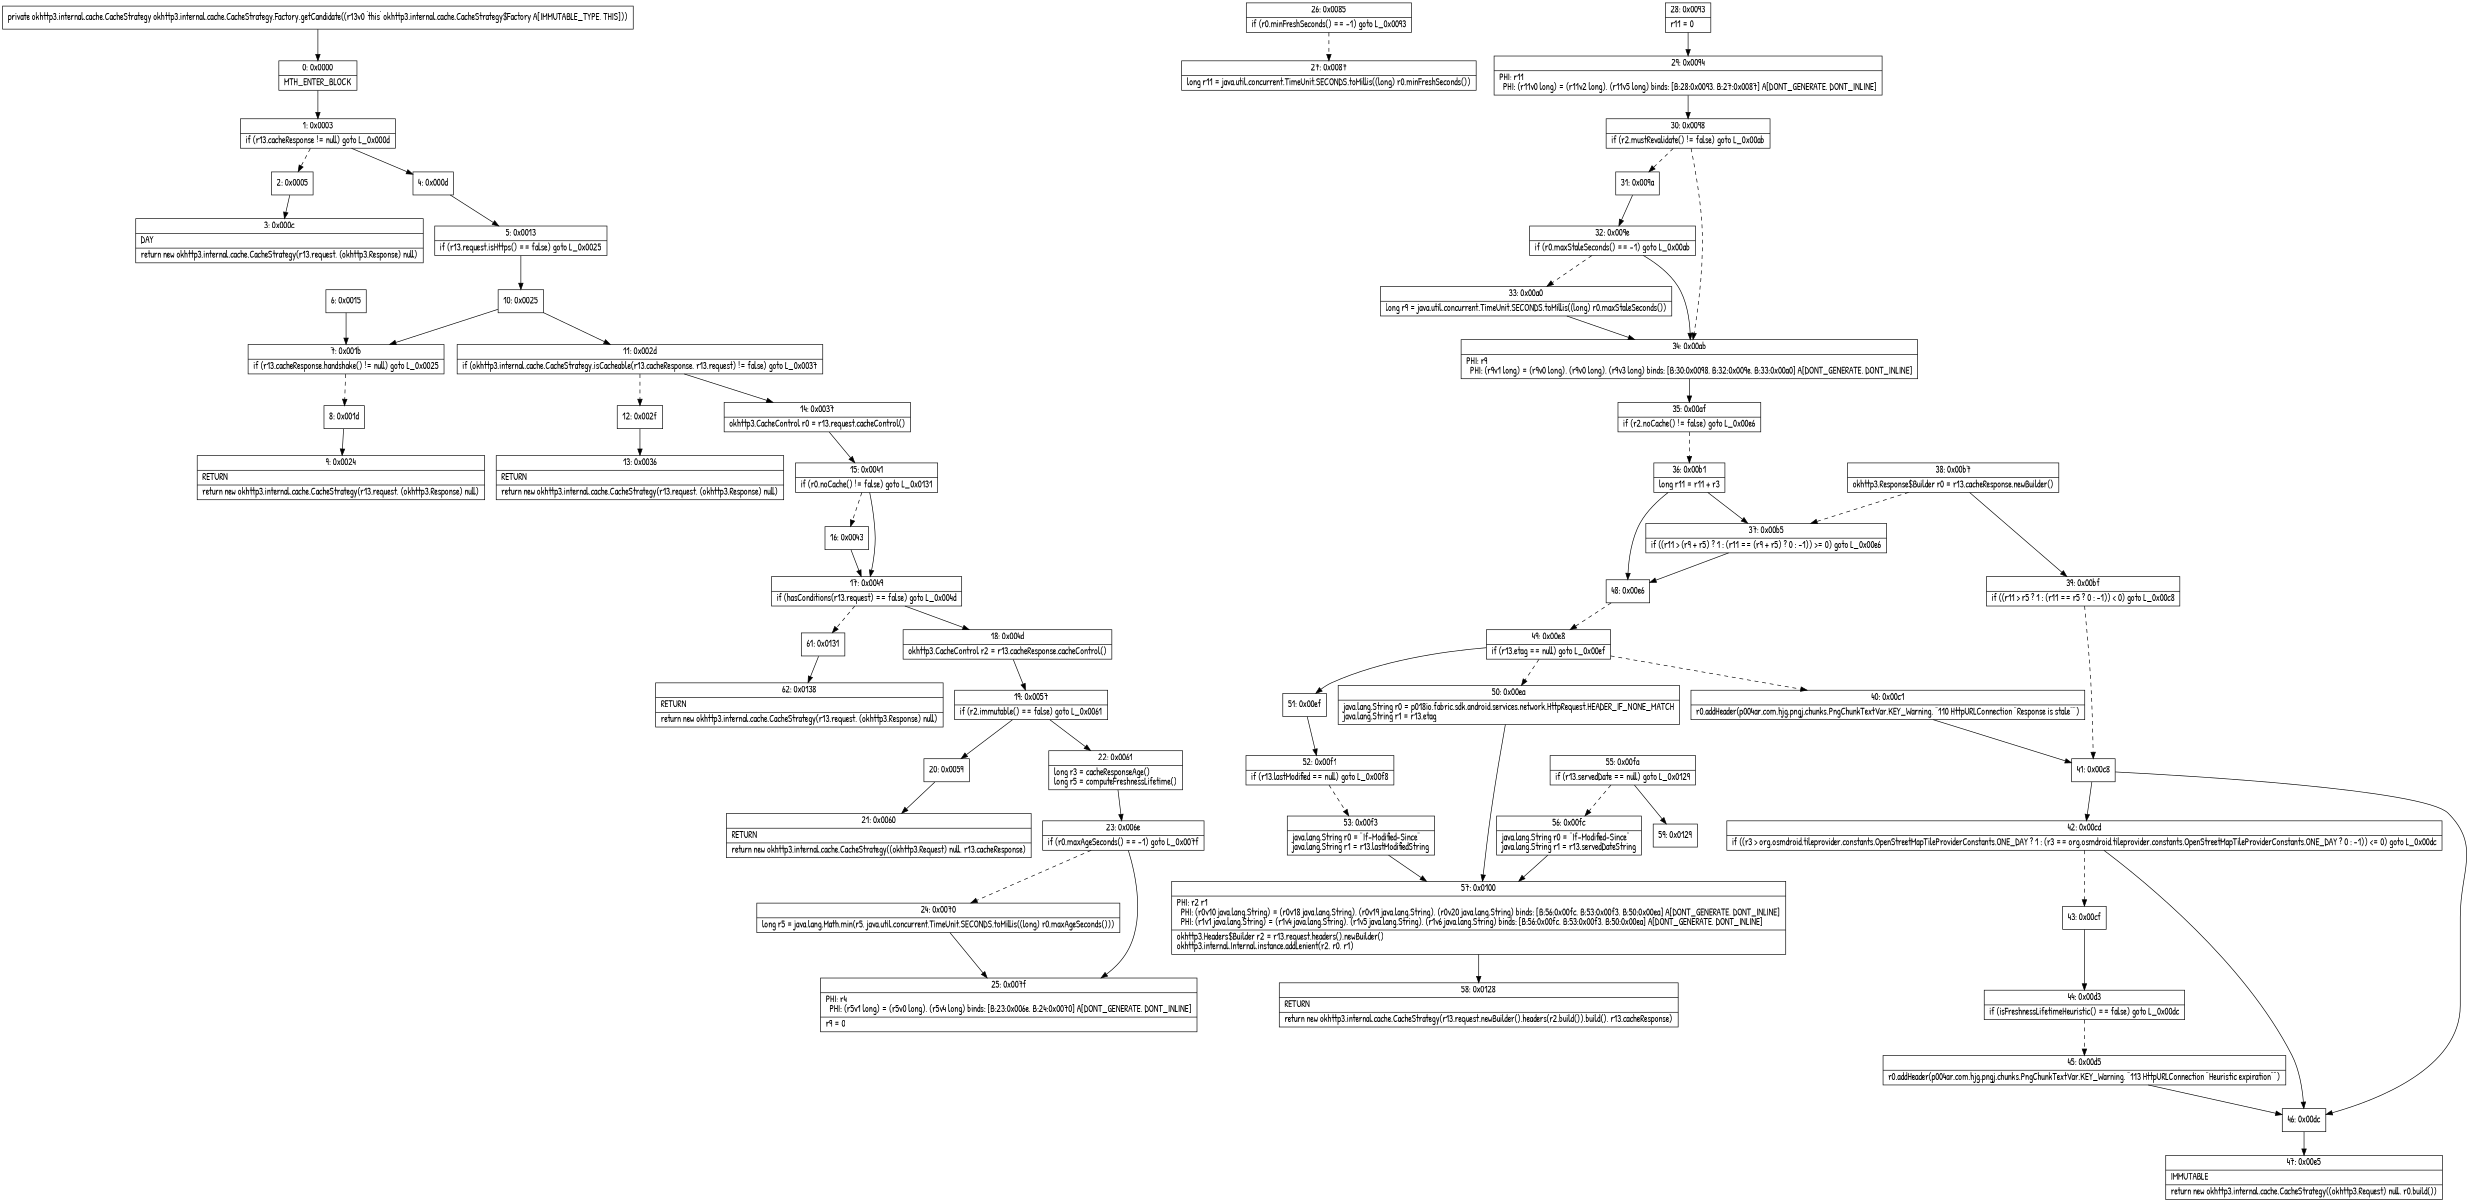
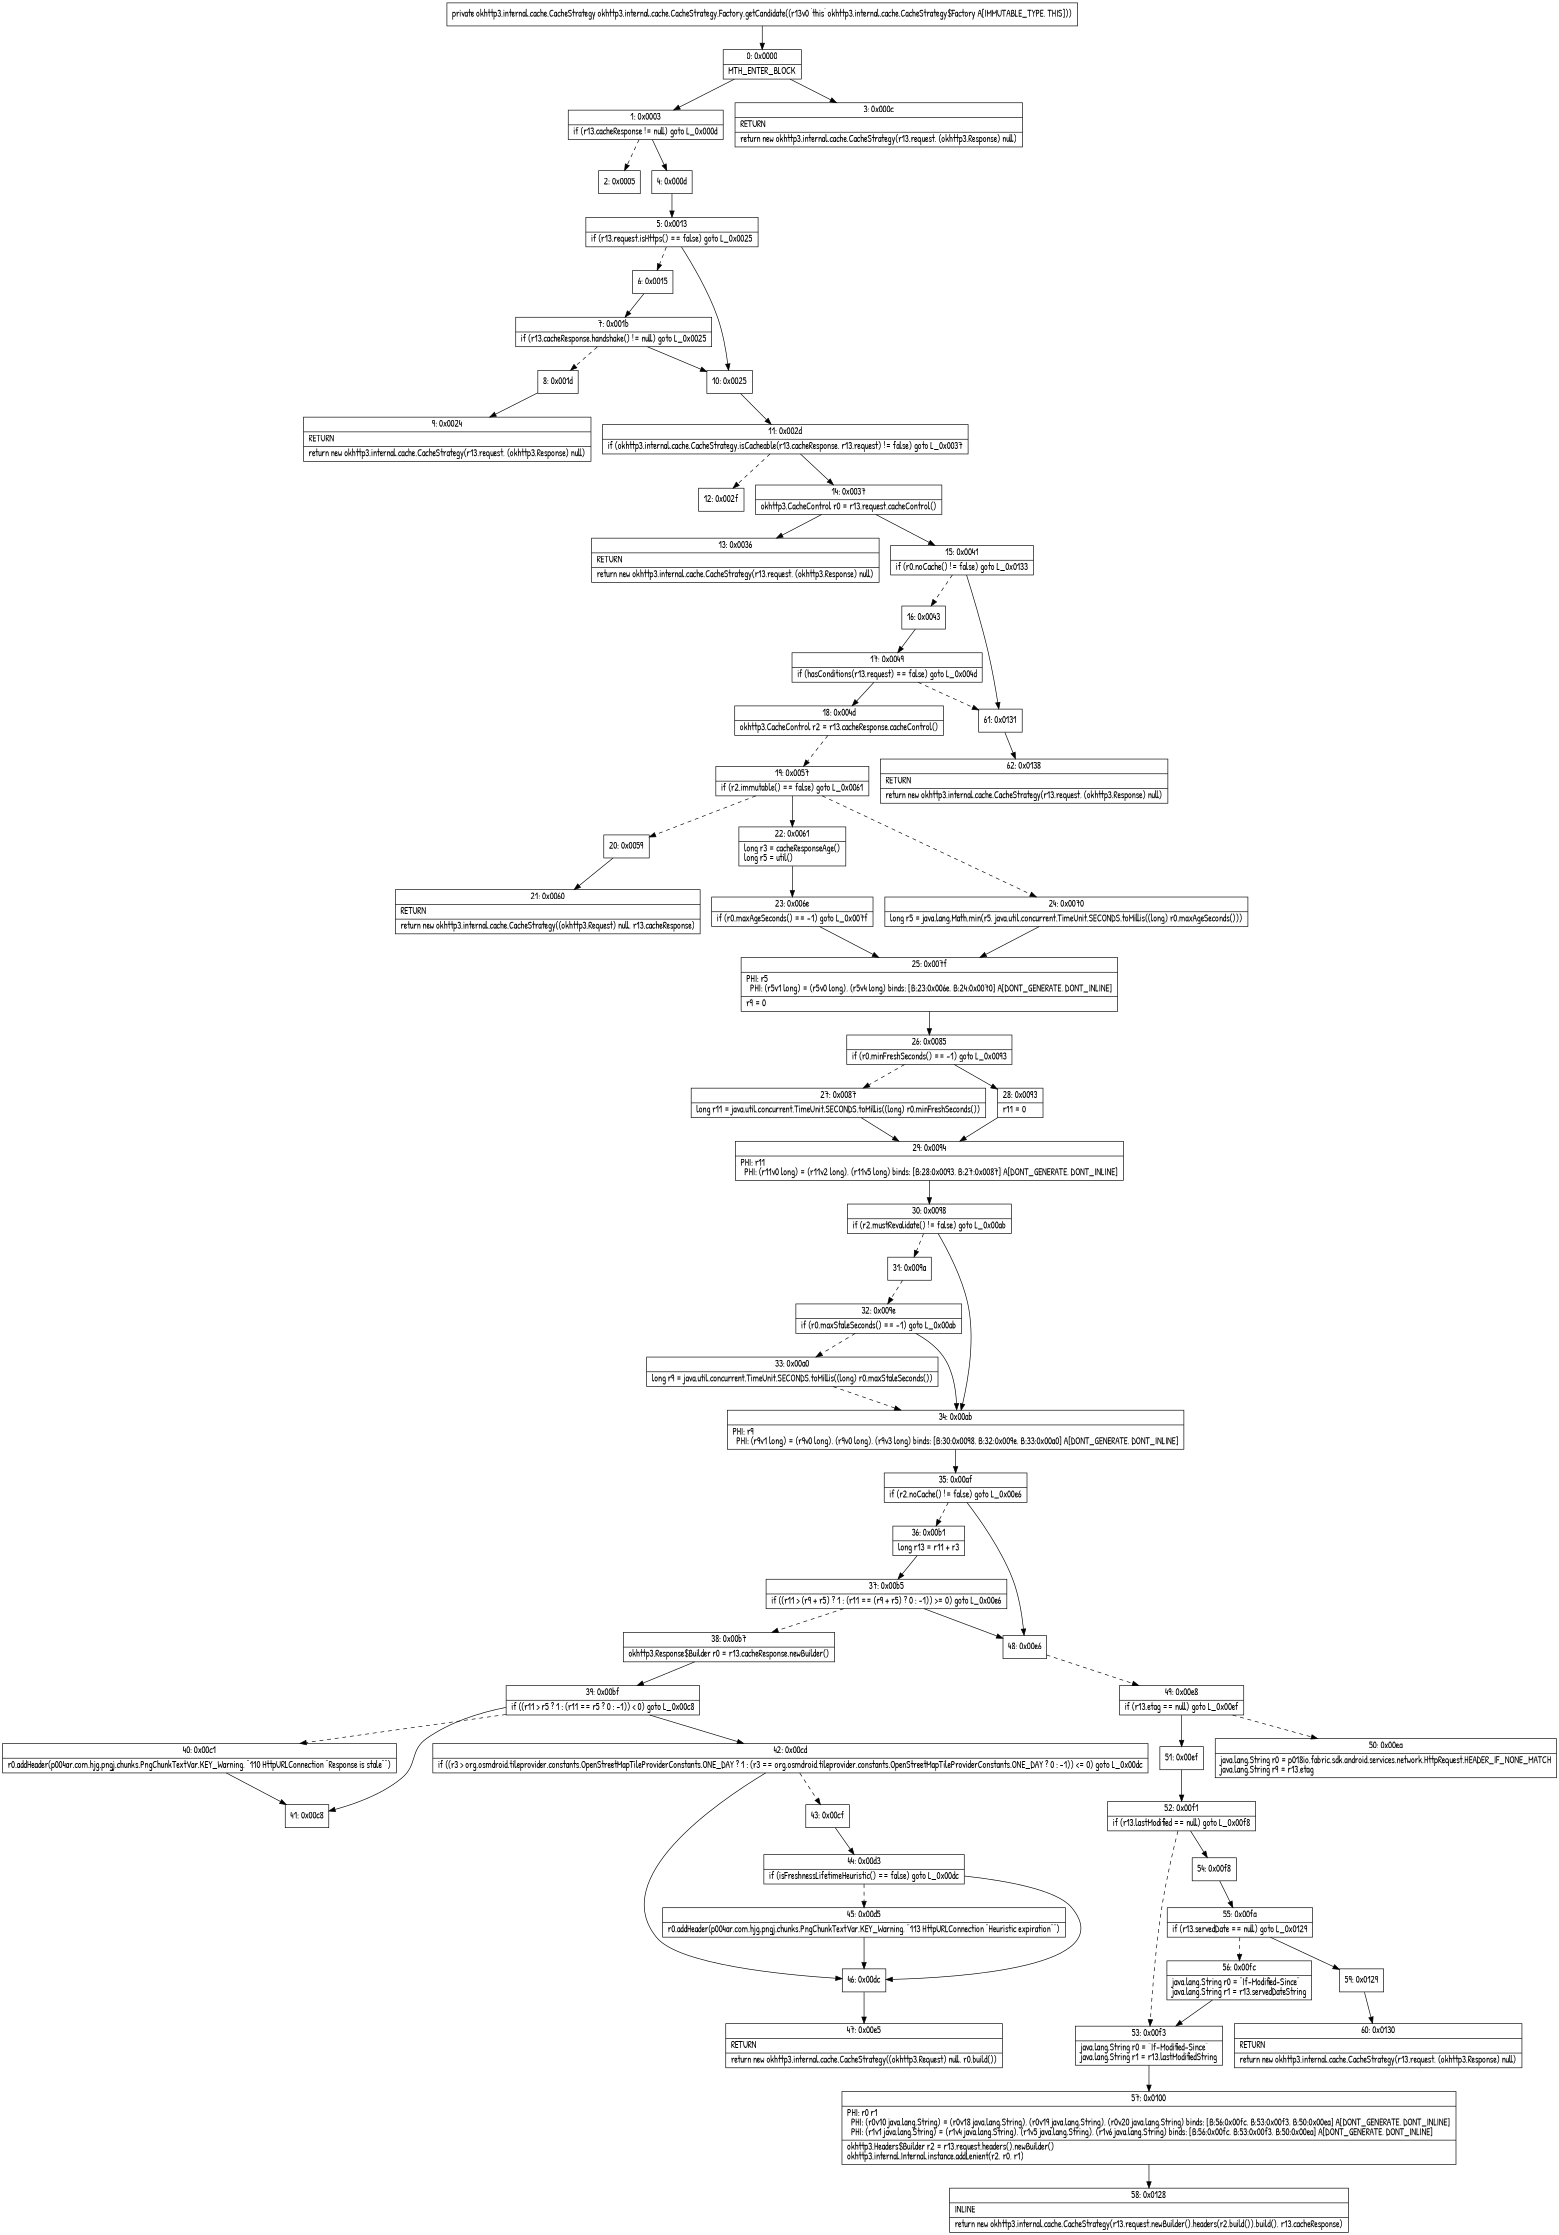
edge "2: 0x0005" -> "3: 0x000c": now "0: 0x0000" -> "3: 0x000c"
edge "31: 0x009a" -> "32: 0x009e": style solid -> dashed
node "3: 0x000c": text "DAY" -> "RETURN"
edge "30: 0x0098" -> "34: 0x00ab": style dashed -> solid
edge "5: 0x0013" -> "6: 0x0015": added
edge "10: 0x0025" -> "7: 0x001b": reversed
edge "33: 0x00a0" -> "34: 0x00ab": style solid -> dashed
edge "12: 0x002f" -> "13: 0x0036": now "14: 0x0037" -> "13: 0x0036"
node "15: 0x0041": text "if (r0.noCache() != false) goto L_0x0131" -> "if (r0.noCache() != false) goto L_0x0133"
node "36: 0x00b1": text "long r11 = r11 + r3" -> "long r13 = r11 + r3"
edge "38: 0x00b7" -> "37: 0x00b5": reversed
edge "36: 0x00b1" -> "48: 0x00e6": now "35: 0x00af" -> "48: 0x00e6"
edge "15: 0x0041" -> "17: 0x0049": now "15: 0x0041" -> "61: 0x0131"
edge "18: 0x004d" -> "19: 0x0057": style solid -> dashed
edge "49: 0x00e8" -> "40: 0x00c1": now "39: 0x00bf" -> "40: 0x00c1"
edge "39: 0x00bf" -> "41: 0x00c8": style dashed -> solid
node "50: 0x00ea": text "java.lang.String r1 = r13.etag" -> "java.lang.String r9 = r13.etag"
edge "19: 0x0057" -> "20: 0x0059": style solid -> dashed
node "22: 0x0061": text "long r5 = computeFreshnessLifetime()" -> "long r5 = util()"
edge "41: 0x00c8" -> "42: 0x00cd": now "39: 0x00bf" -> "42: 0x00cd"
edge "50: 0x00ea" -> "57: 0x0100": removed
edge "41: 0x00c8" -> "46: 0x00dc": now "44: 0x00d3" -> "46: 0x00dc"
edge "56: 0x00fc" -> "57: 0x0100": now "56: 0x00fc" -> "53: 0x00f3"
edge "23: 0x006e" -> "24: 0x0070": now "19: 0x0057" -> "24: 0x0070"
node "57: 0x0100": text "PHI: r2 r1" -> "PHI: r0 r1"
node "25: 0x007f": text "PHI: r4" -> "PHI: r5"
node "58: 0x0128": text "RETURN" -> "INLINE"
edge "25: 0x007f" -> "26: 0x0085": added
edge "26: 0x0085" -> "28: 0x0093": added
edge "27: 0x0087" -> "29: 0x0094": added
node "47: 0x00e5": text "IMMUTABLE" -> "RETURN"
node "54: 0x00f8": added
node "60: 0x0130": added
